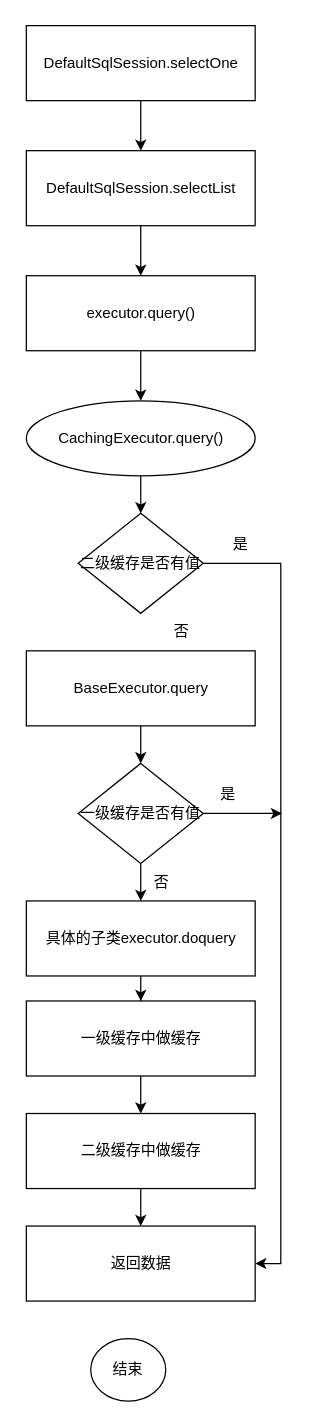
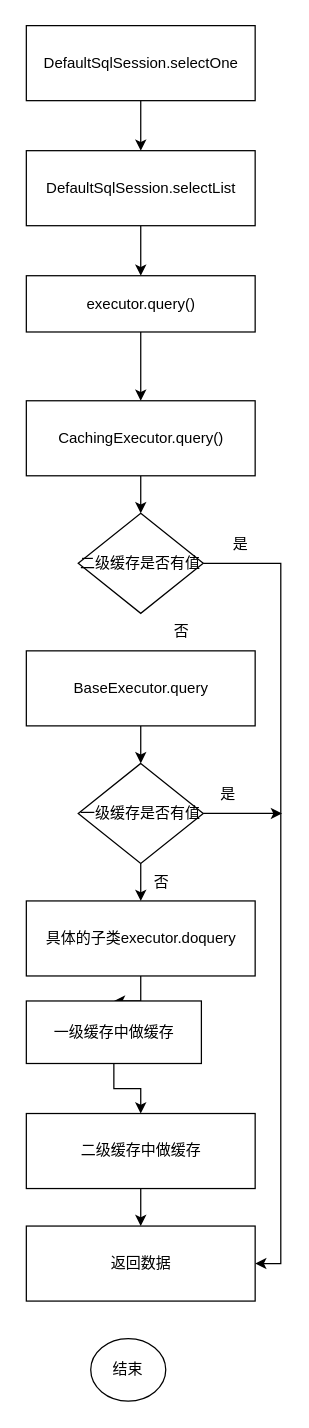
node "executor.query()": size 229x75 -> 229x56
node "CachingExecutor.query()": shape ellipse -> rectangle
node "一级缓存中做缓存": size 229x75 -> 175x63
